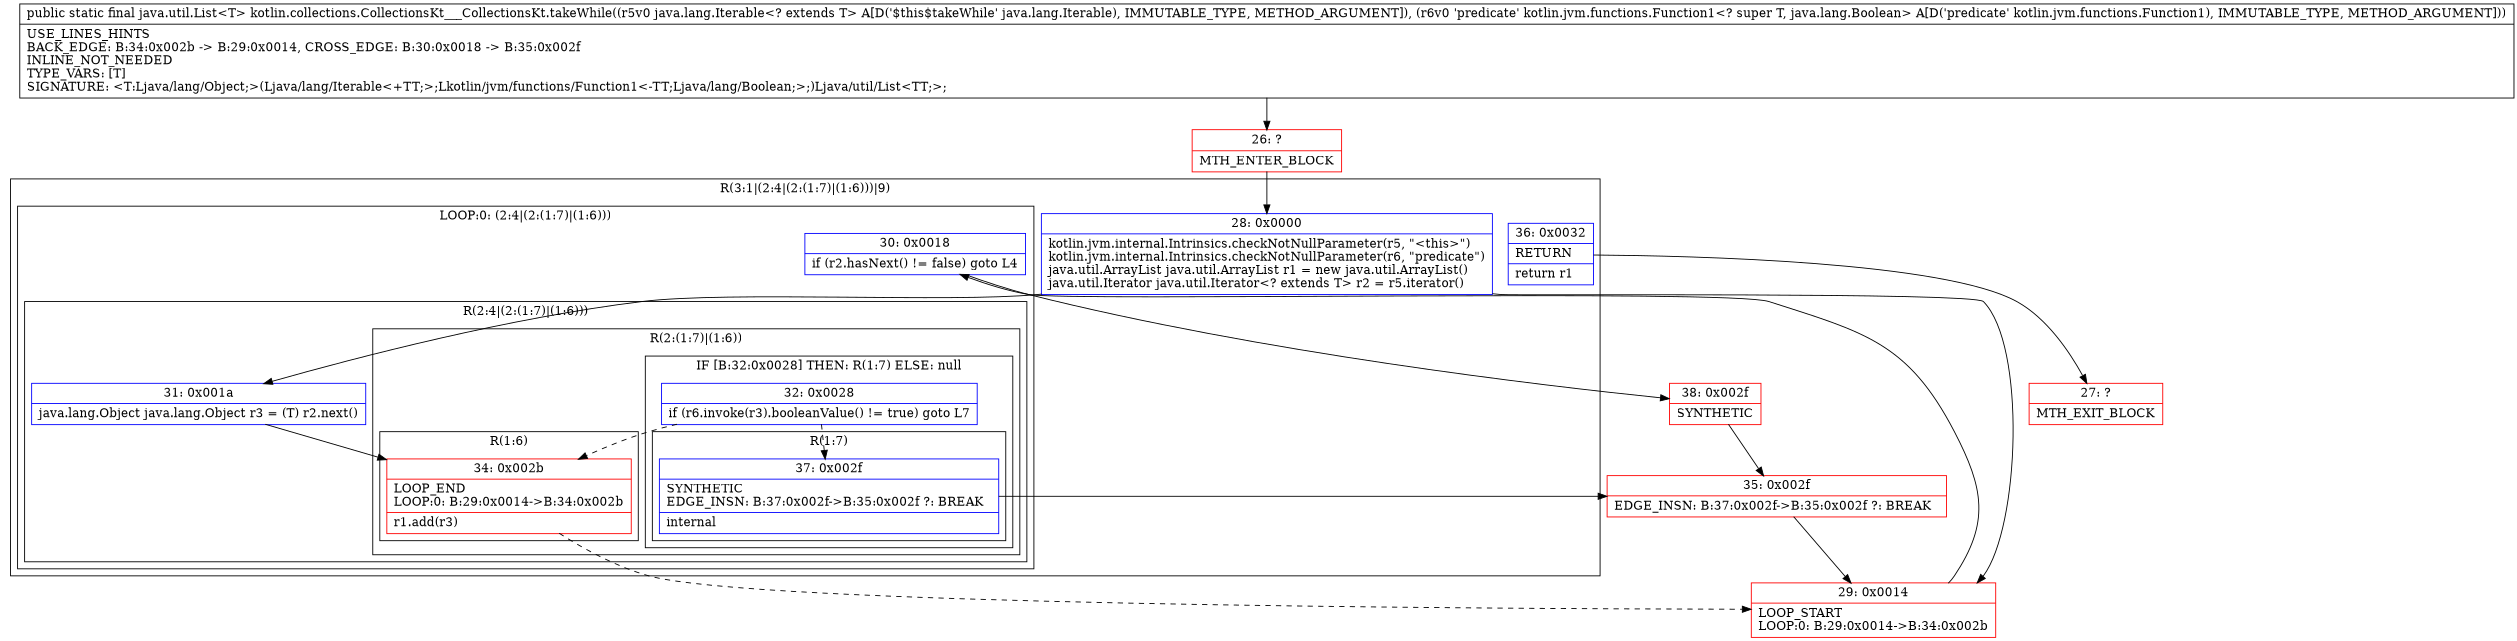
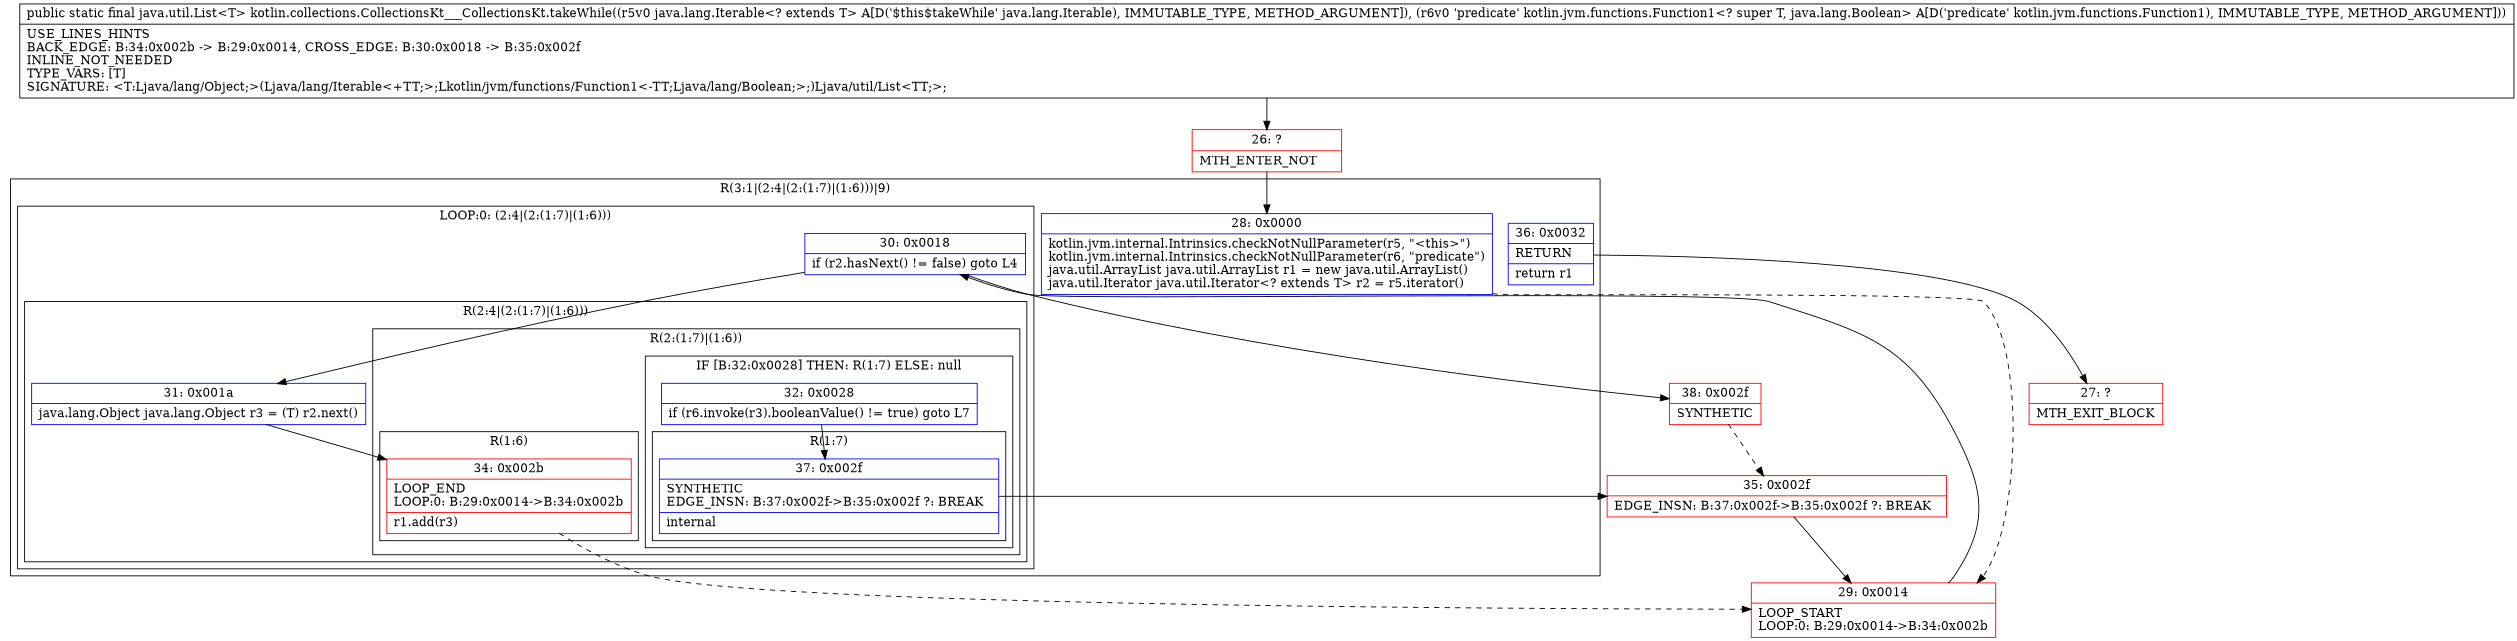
node "26: ?": text "MTH_ENTER_BLOCK" -> "MTH_ENTER_NOT"
edge "28: 0x0000" -> "29: 0x0014": style solid -> dashed
edge "28: 0x0000" -> "31: 0x001a": now "30: 0x0018" -> "31: 0x001a"
edge "32: 0x0028" -> "37: 0x002f": style dashed -> solid
edge "32: 0x0028" -> "34: 0x002b": removed
edge "38: 0x002f" -> "35: 0x002f": style solid -> dashed
